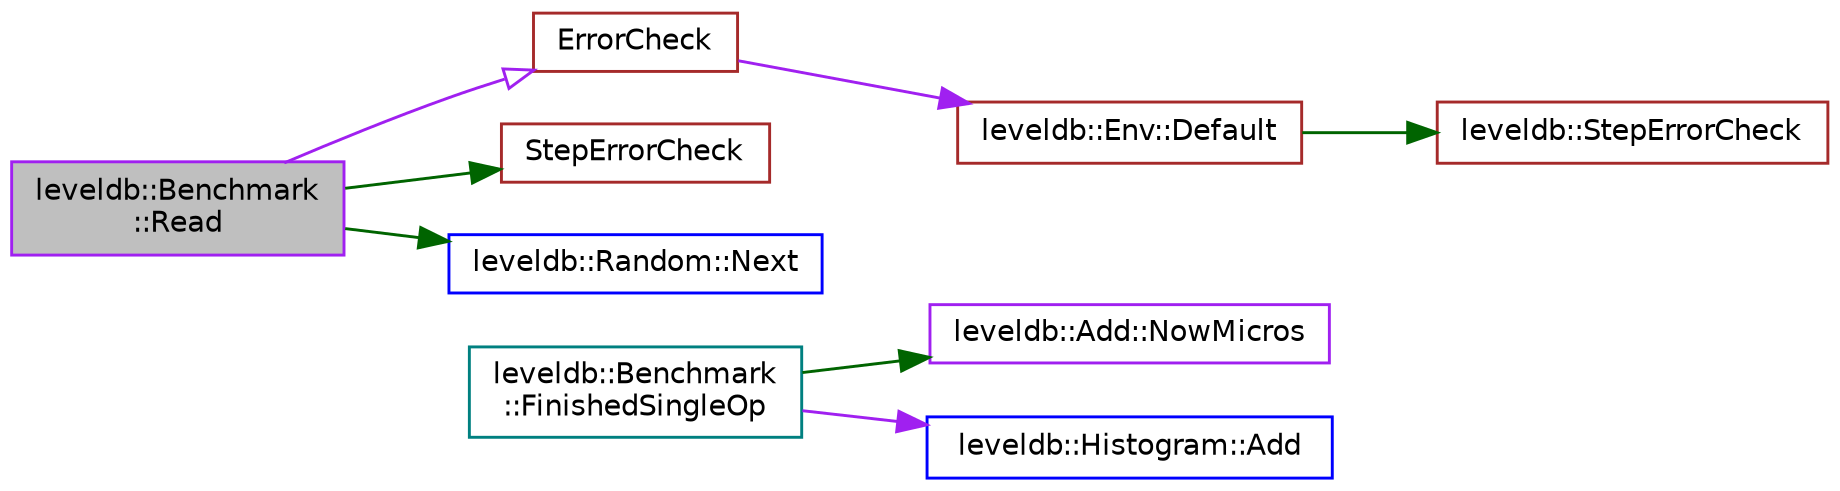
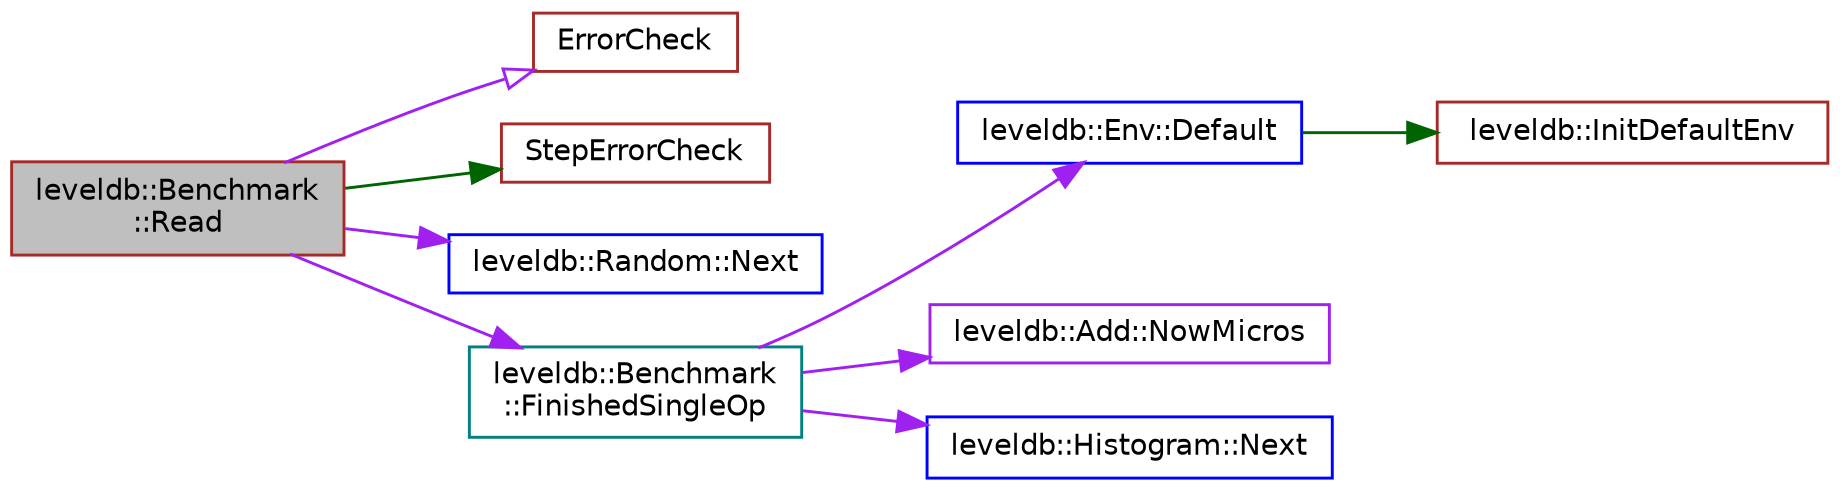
edge "ErrorCheck" -> "leveldb::Env::Default": now "leveldb::Benchmark ::FinishedSingleOp" -> "leveldb::Env::Default"
node "leveldb::Env::Default": color brown -> blue
node "leveldb::StepErrorCheck": label "leveldb::StepErrorCheck" -> "leveldb::InitDefaultEnv"
node "leveldb::Benchmark ::Read": color purple -> brown
edge "leveldb::Benchmark ::Read" -> "leveldb::Random::Next": color darkgreen -> purple
edge "leveldb::Benchmark ::Read" -> "leveldb::Benchmark ::FinishedSingleOp": added
edge "leveldb::Benchmark ::FinishedSingleOp" -> "leveldb::Add::NowMicros": color darkgreen -> purple
node "leveldb::Histogram::Add": label "leveldb::Histogram::Add" -> "leveldb::Histogram::Next"
